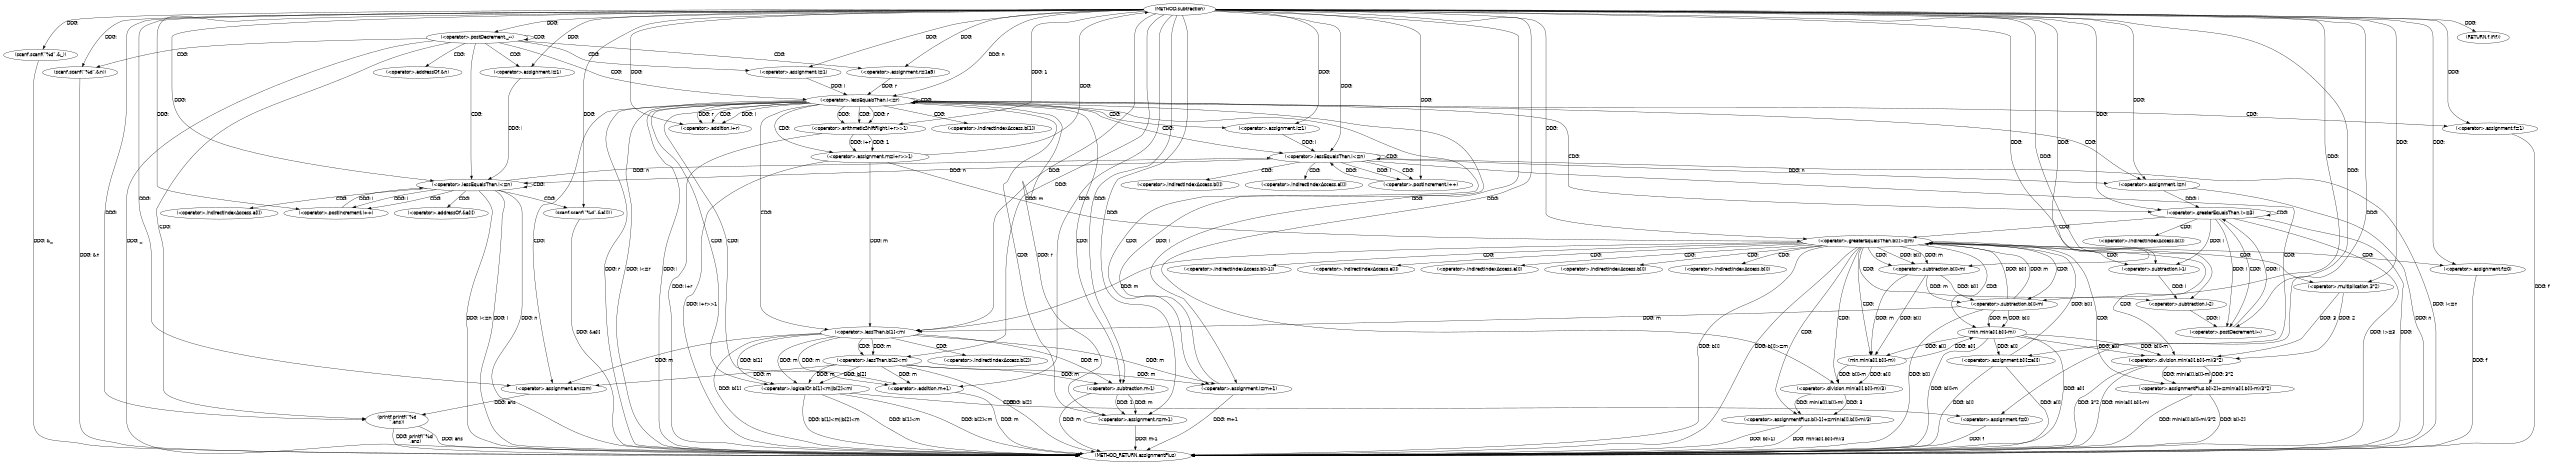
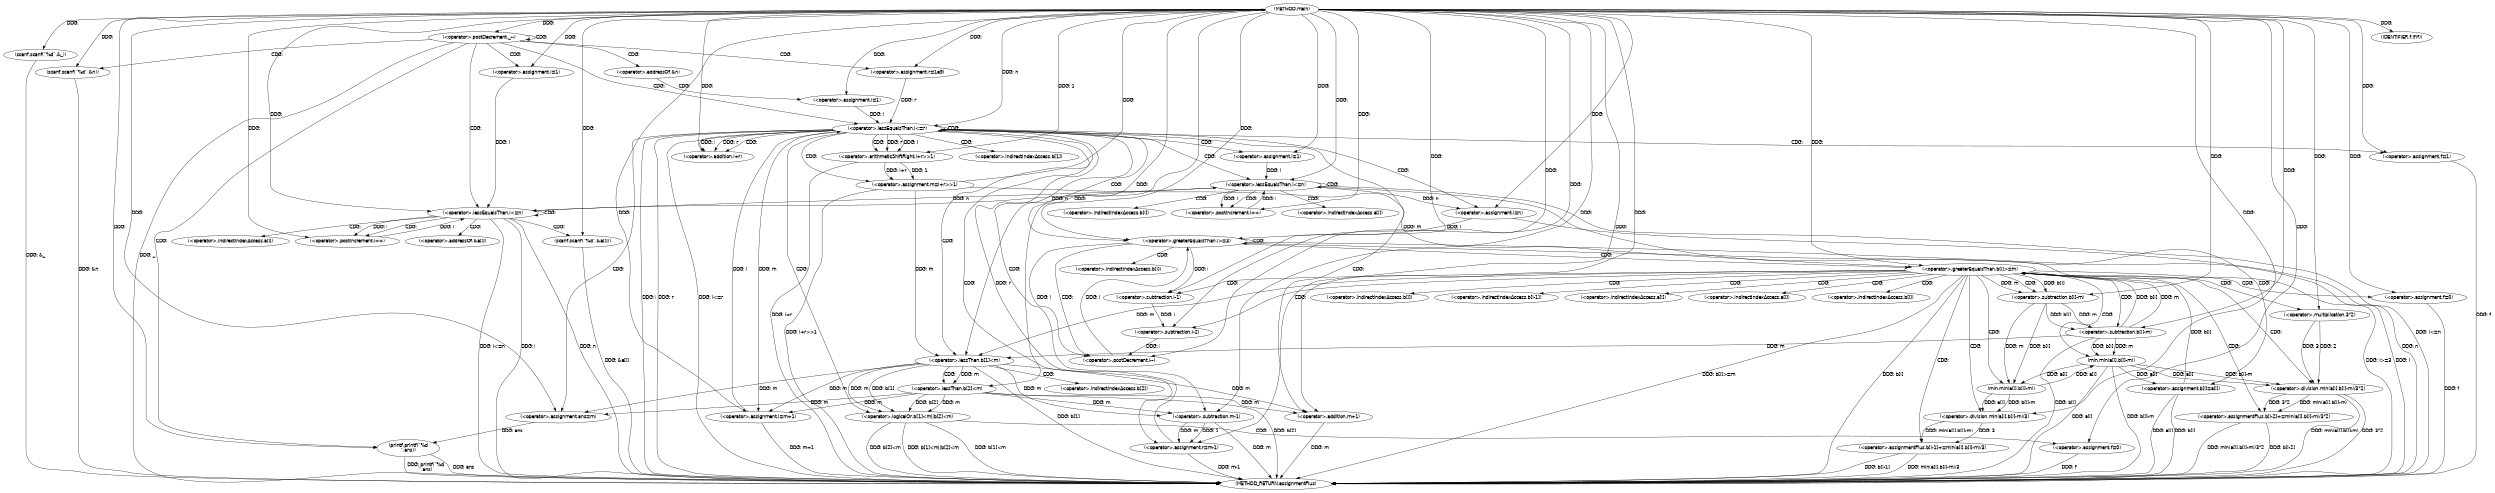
node "(METHOD,subtraction)": label "(METHOD,subtraction)" -> "(METHOD,main)"
node "(RETURN,f,if(f))": label "(RETURN,f,if(f))" -> "(IDENTIFIER,f,if(f))"
edge "(<operator>.postDecrement,_--)" -> "(<operator>.assignment,l=1)": now "(<operator>.addressOf,&n)" -> "(<operator>.assignment,l=1)"
edge "(<operator>.lessEqualsThan,l<=r)" -> "(<operator>.assignment,l=m+1)": label "CDG: " -> "DDG: m"
